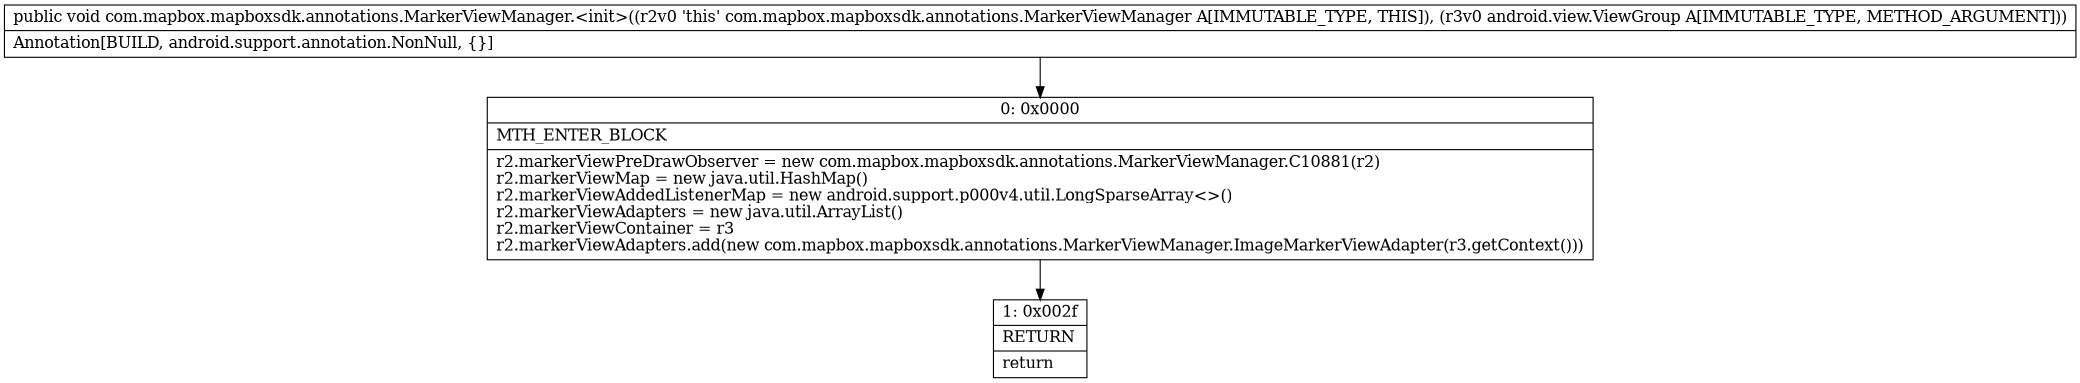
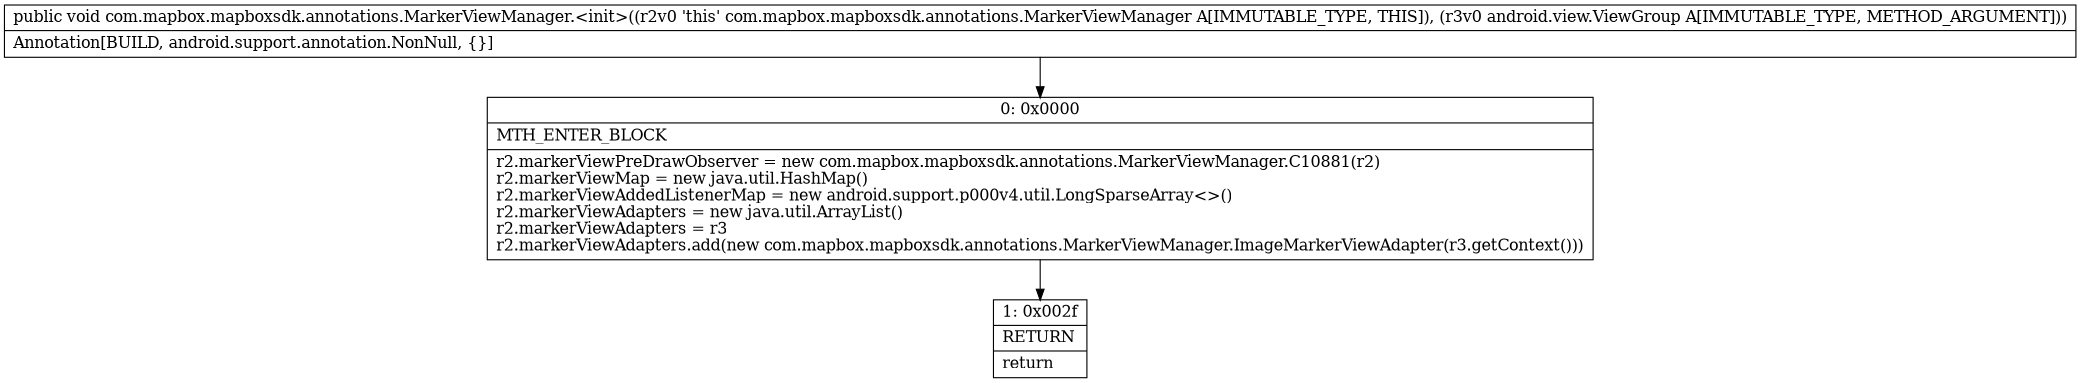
node "0: 0x0000": text "r2.markerViewContainer = r3" -> "r2.markerViewAdapters = r3"
